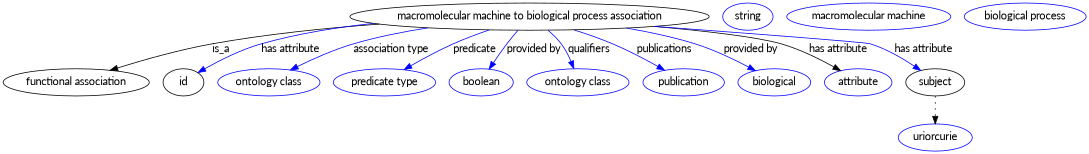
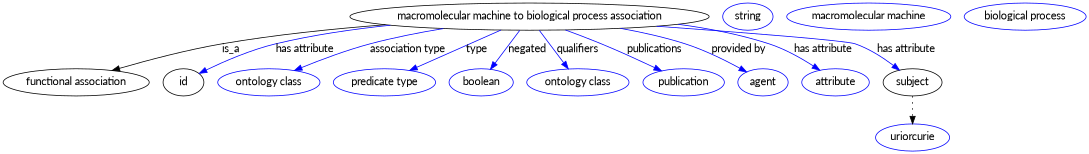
edge "macromolecular machine to biological process association" -> "attribute": color black -> blue
edge "macromolecular machine to biological process association" -> "predicate type": label "predicate" -> "type"
edge "macromolecular machine to biological process association" -> "boolean": label "provided by" -> "negated"
node "biological": label "biological" -> "agent"
